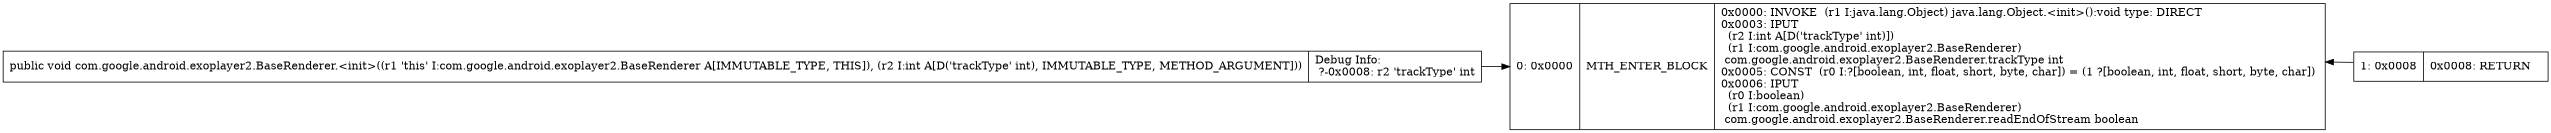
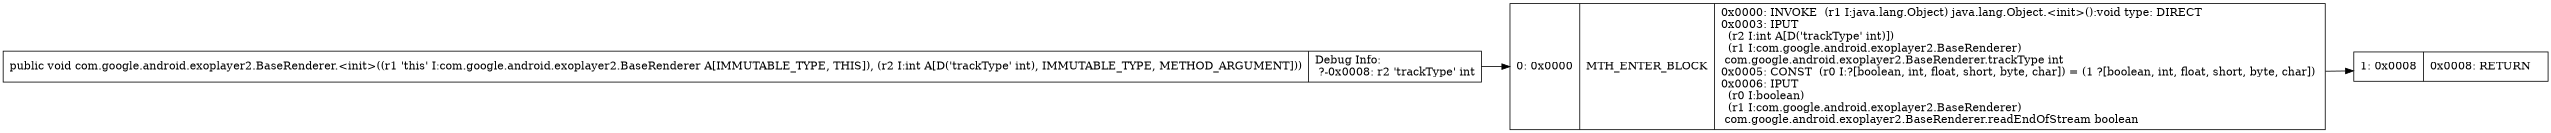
edge "1: 0x0008" -> "0: 0x0000": reversed
